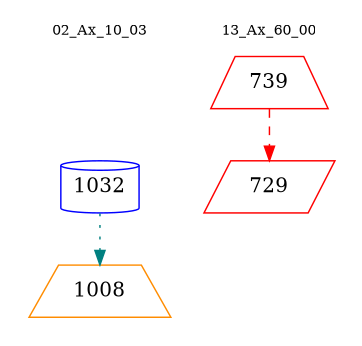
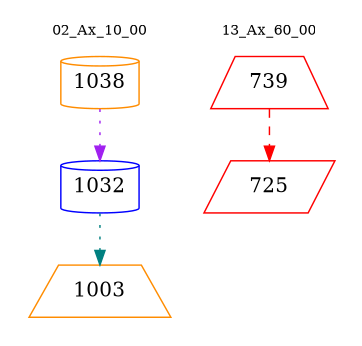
cluster "02_Ax_10_03": label "02_Ax_10_03" -> "02_Ax_10_00"
node "1038": added
node "729": label "729" -> "725"
node "1008": label "1008" -> "1003"
